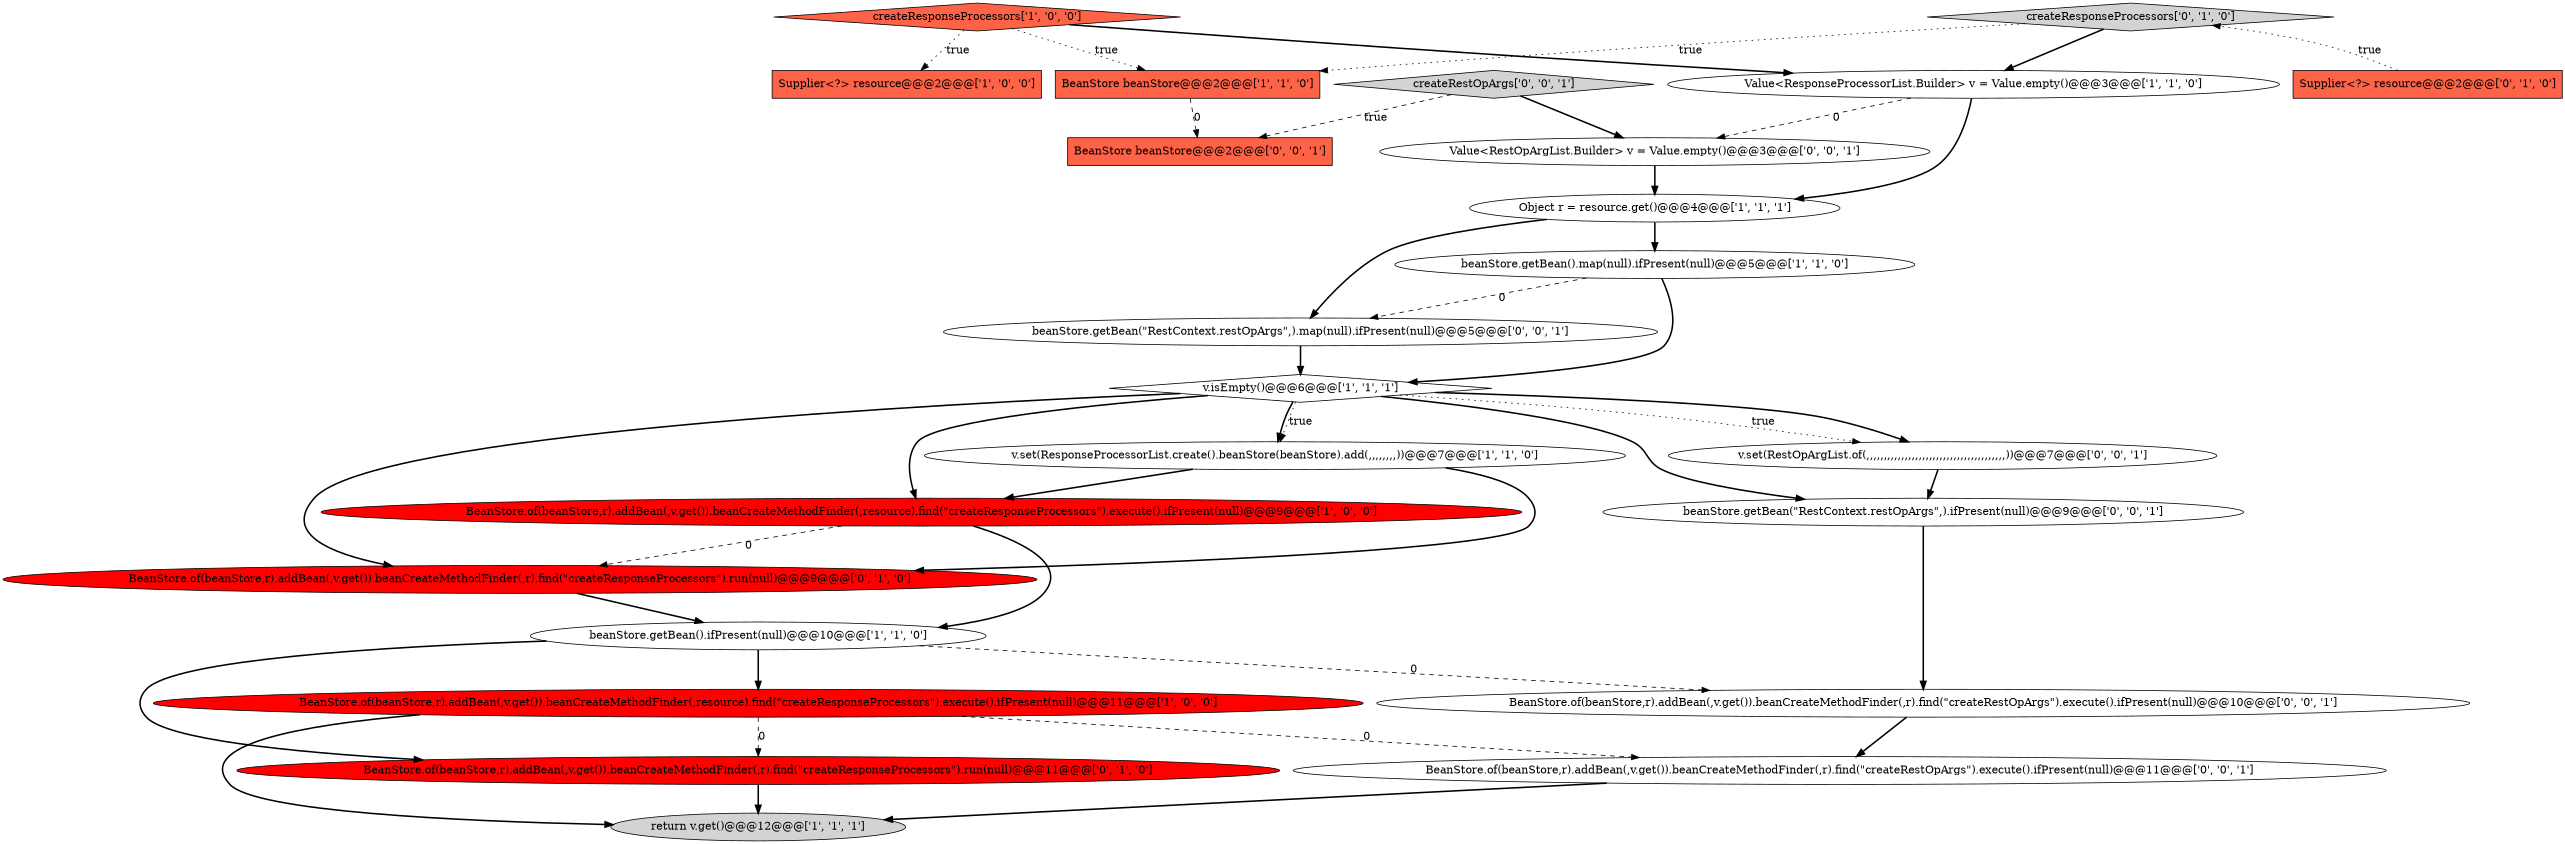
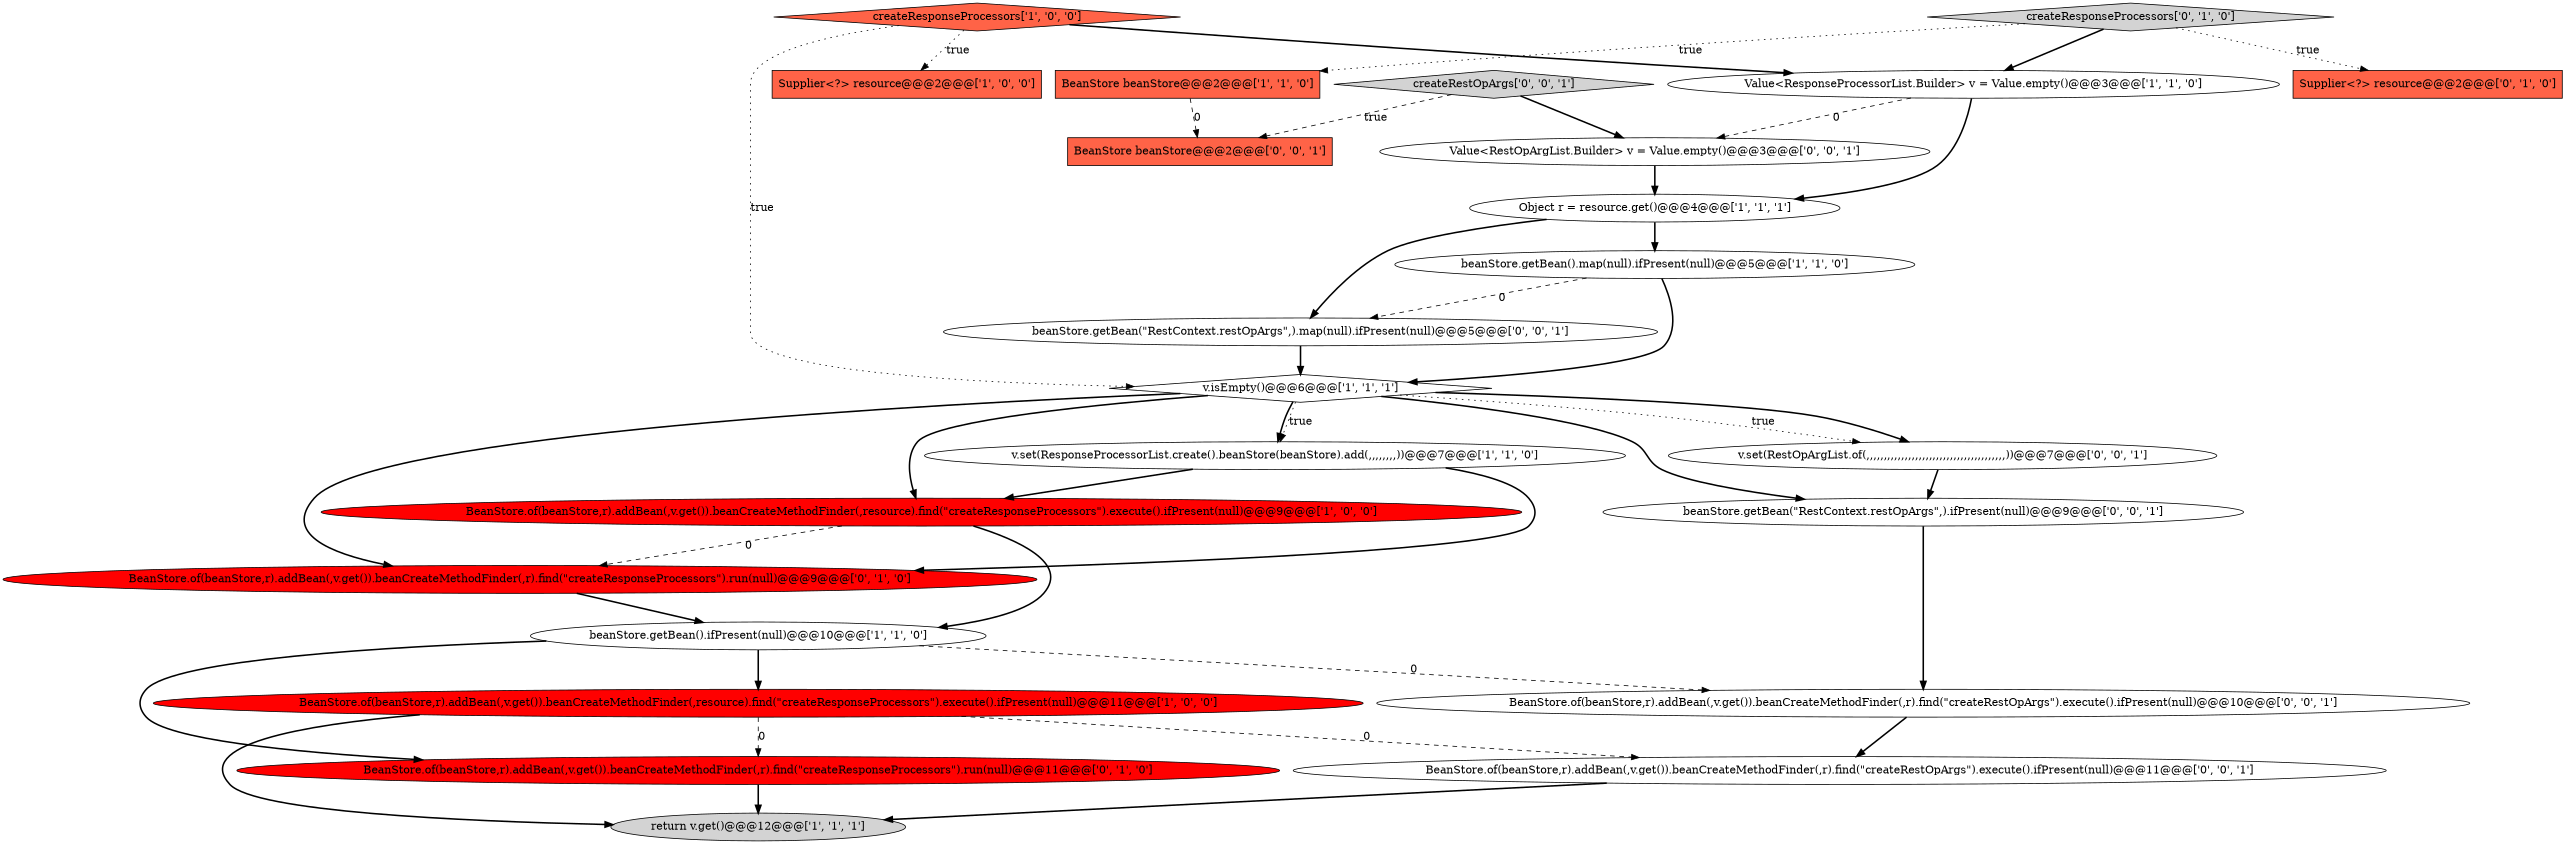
edge "Supplier<?> resource@@@2@@@['0', '1', '0']" -> "createResponseProcessors['0', '1', '0']": reversed
edge "createResponseProcessors['1', '0', '0']" -> "BeanStore beanStore@@@2@@@['1', '1', '0']": now "createResponseProcessors['1', '0', '0']" -> "v.isEmpty()@@@6@@@['1', '1', '1']"
